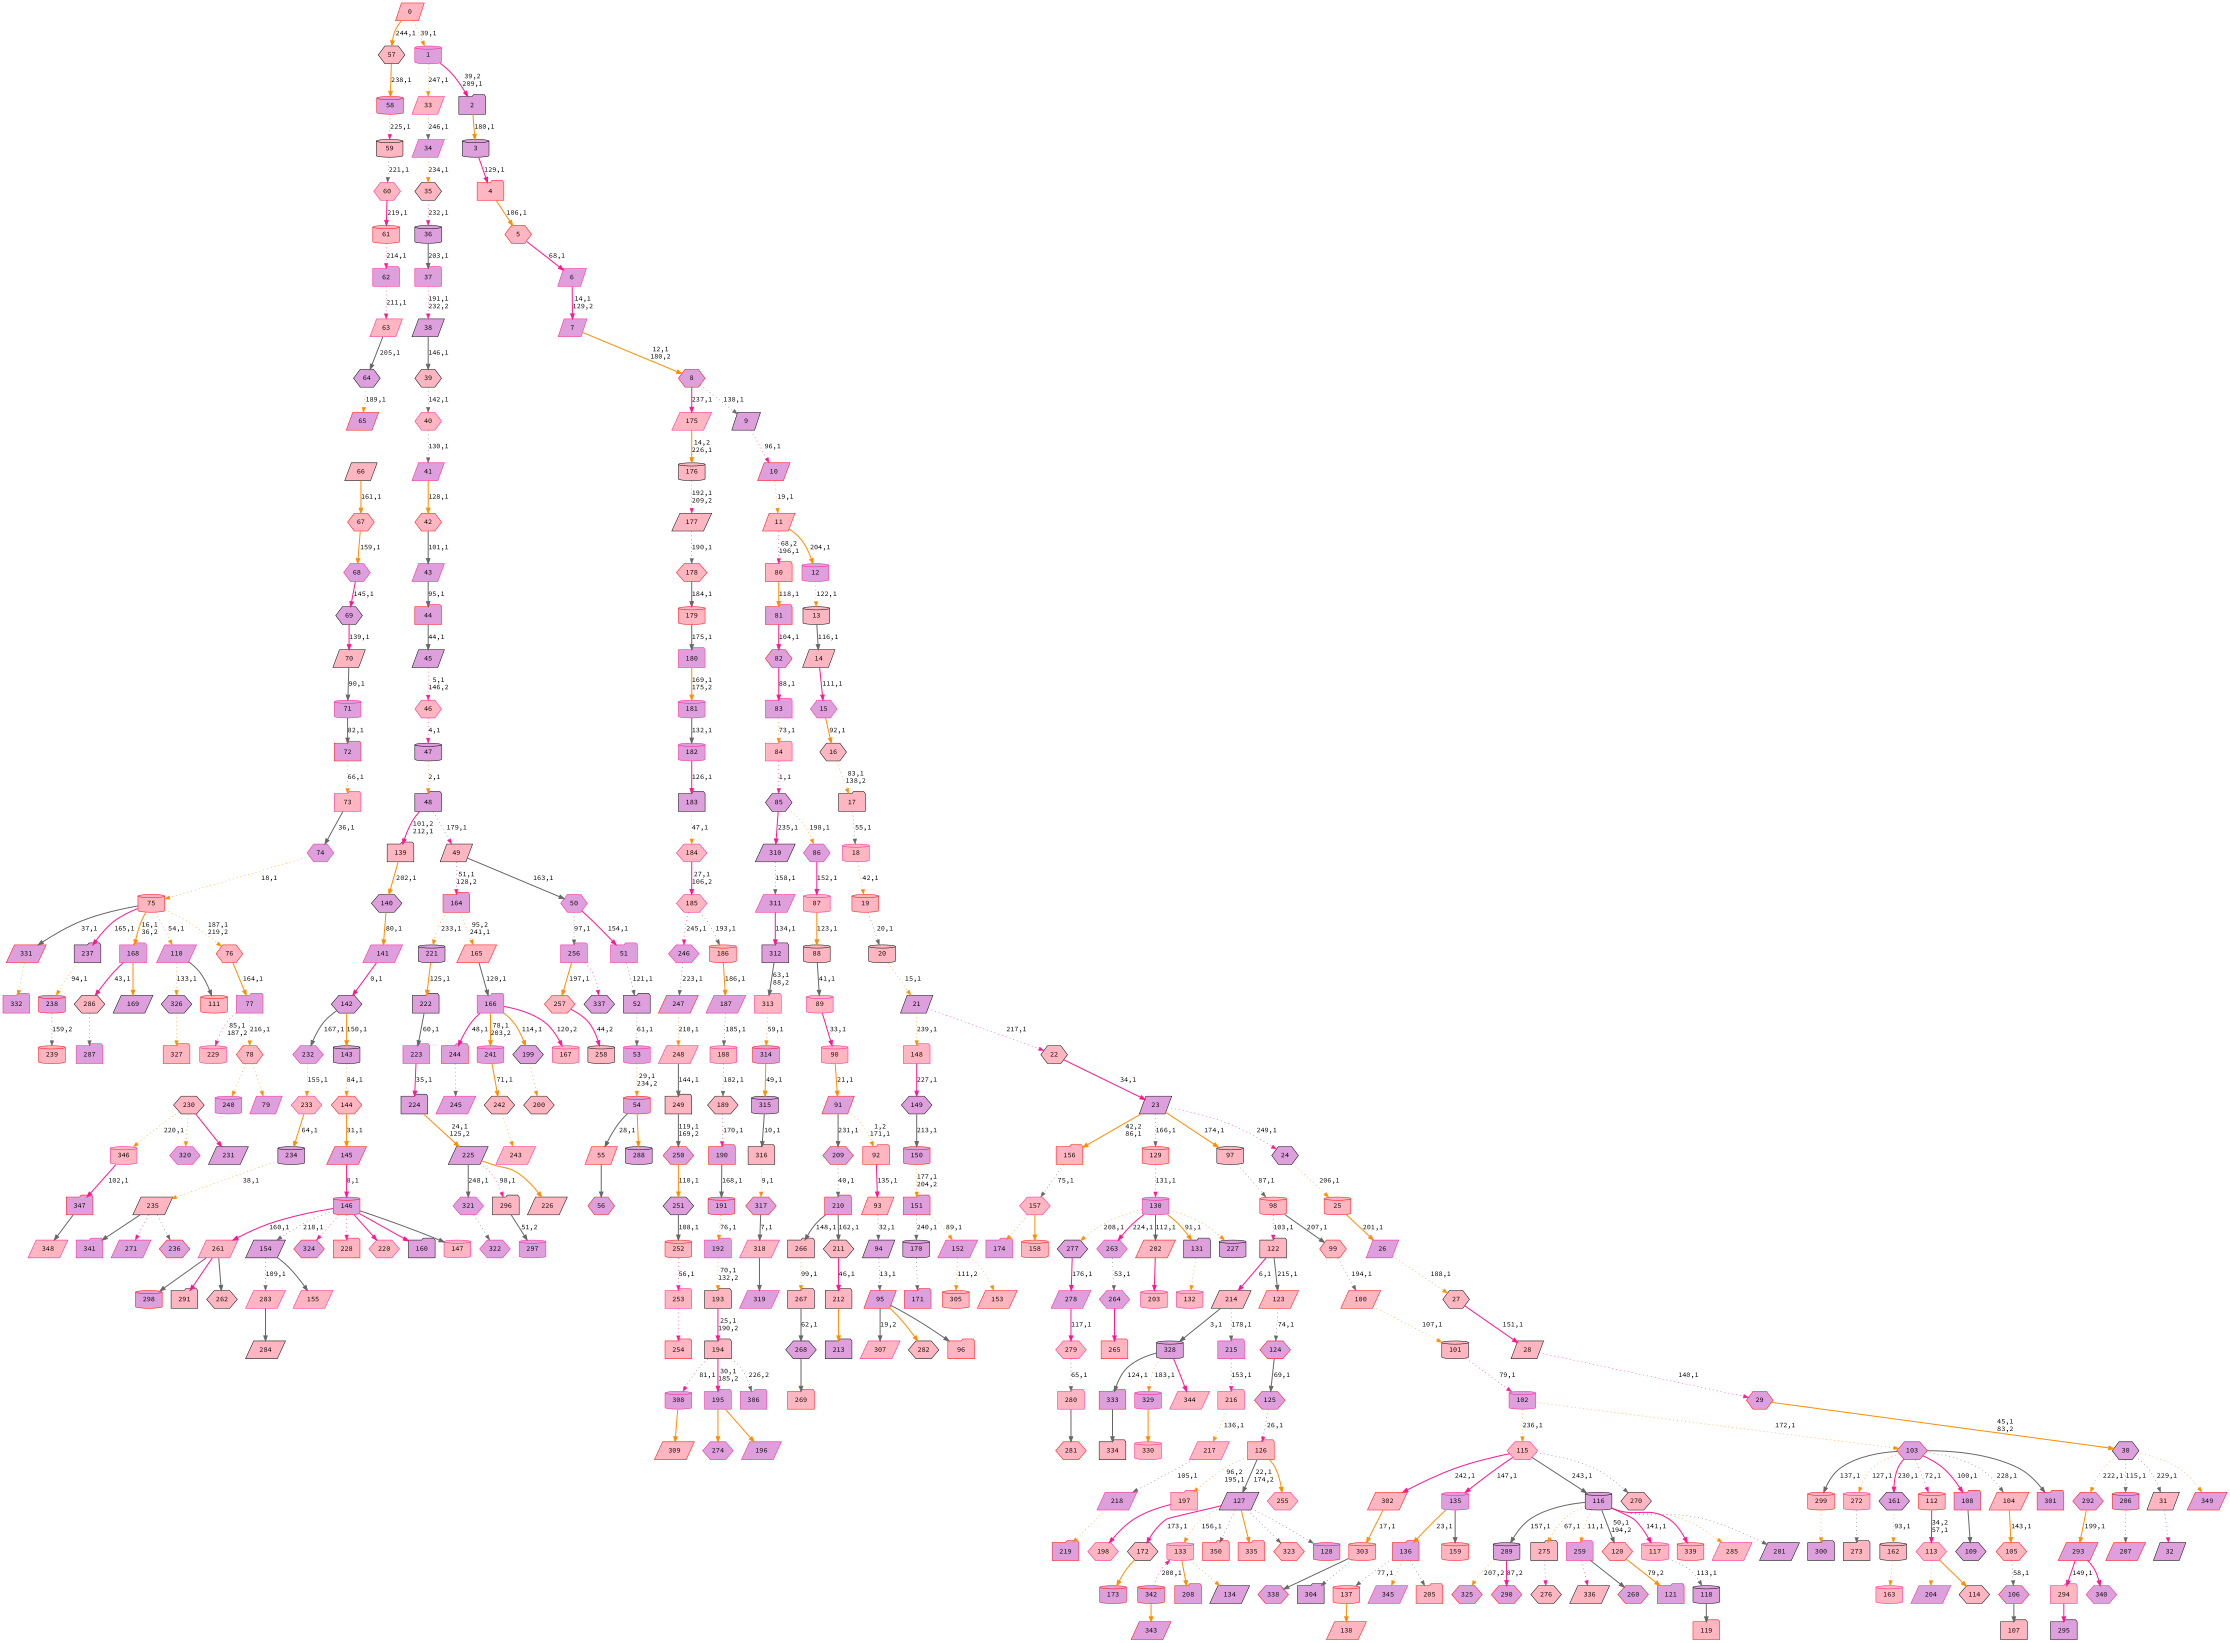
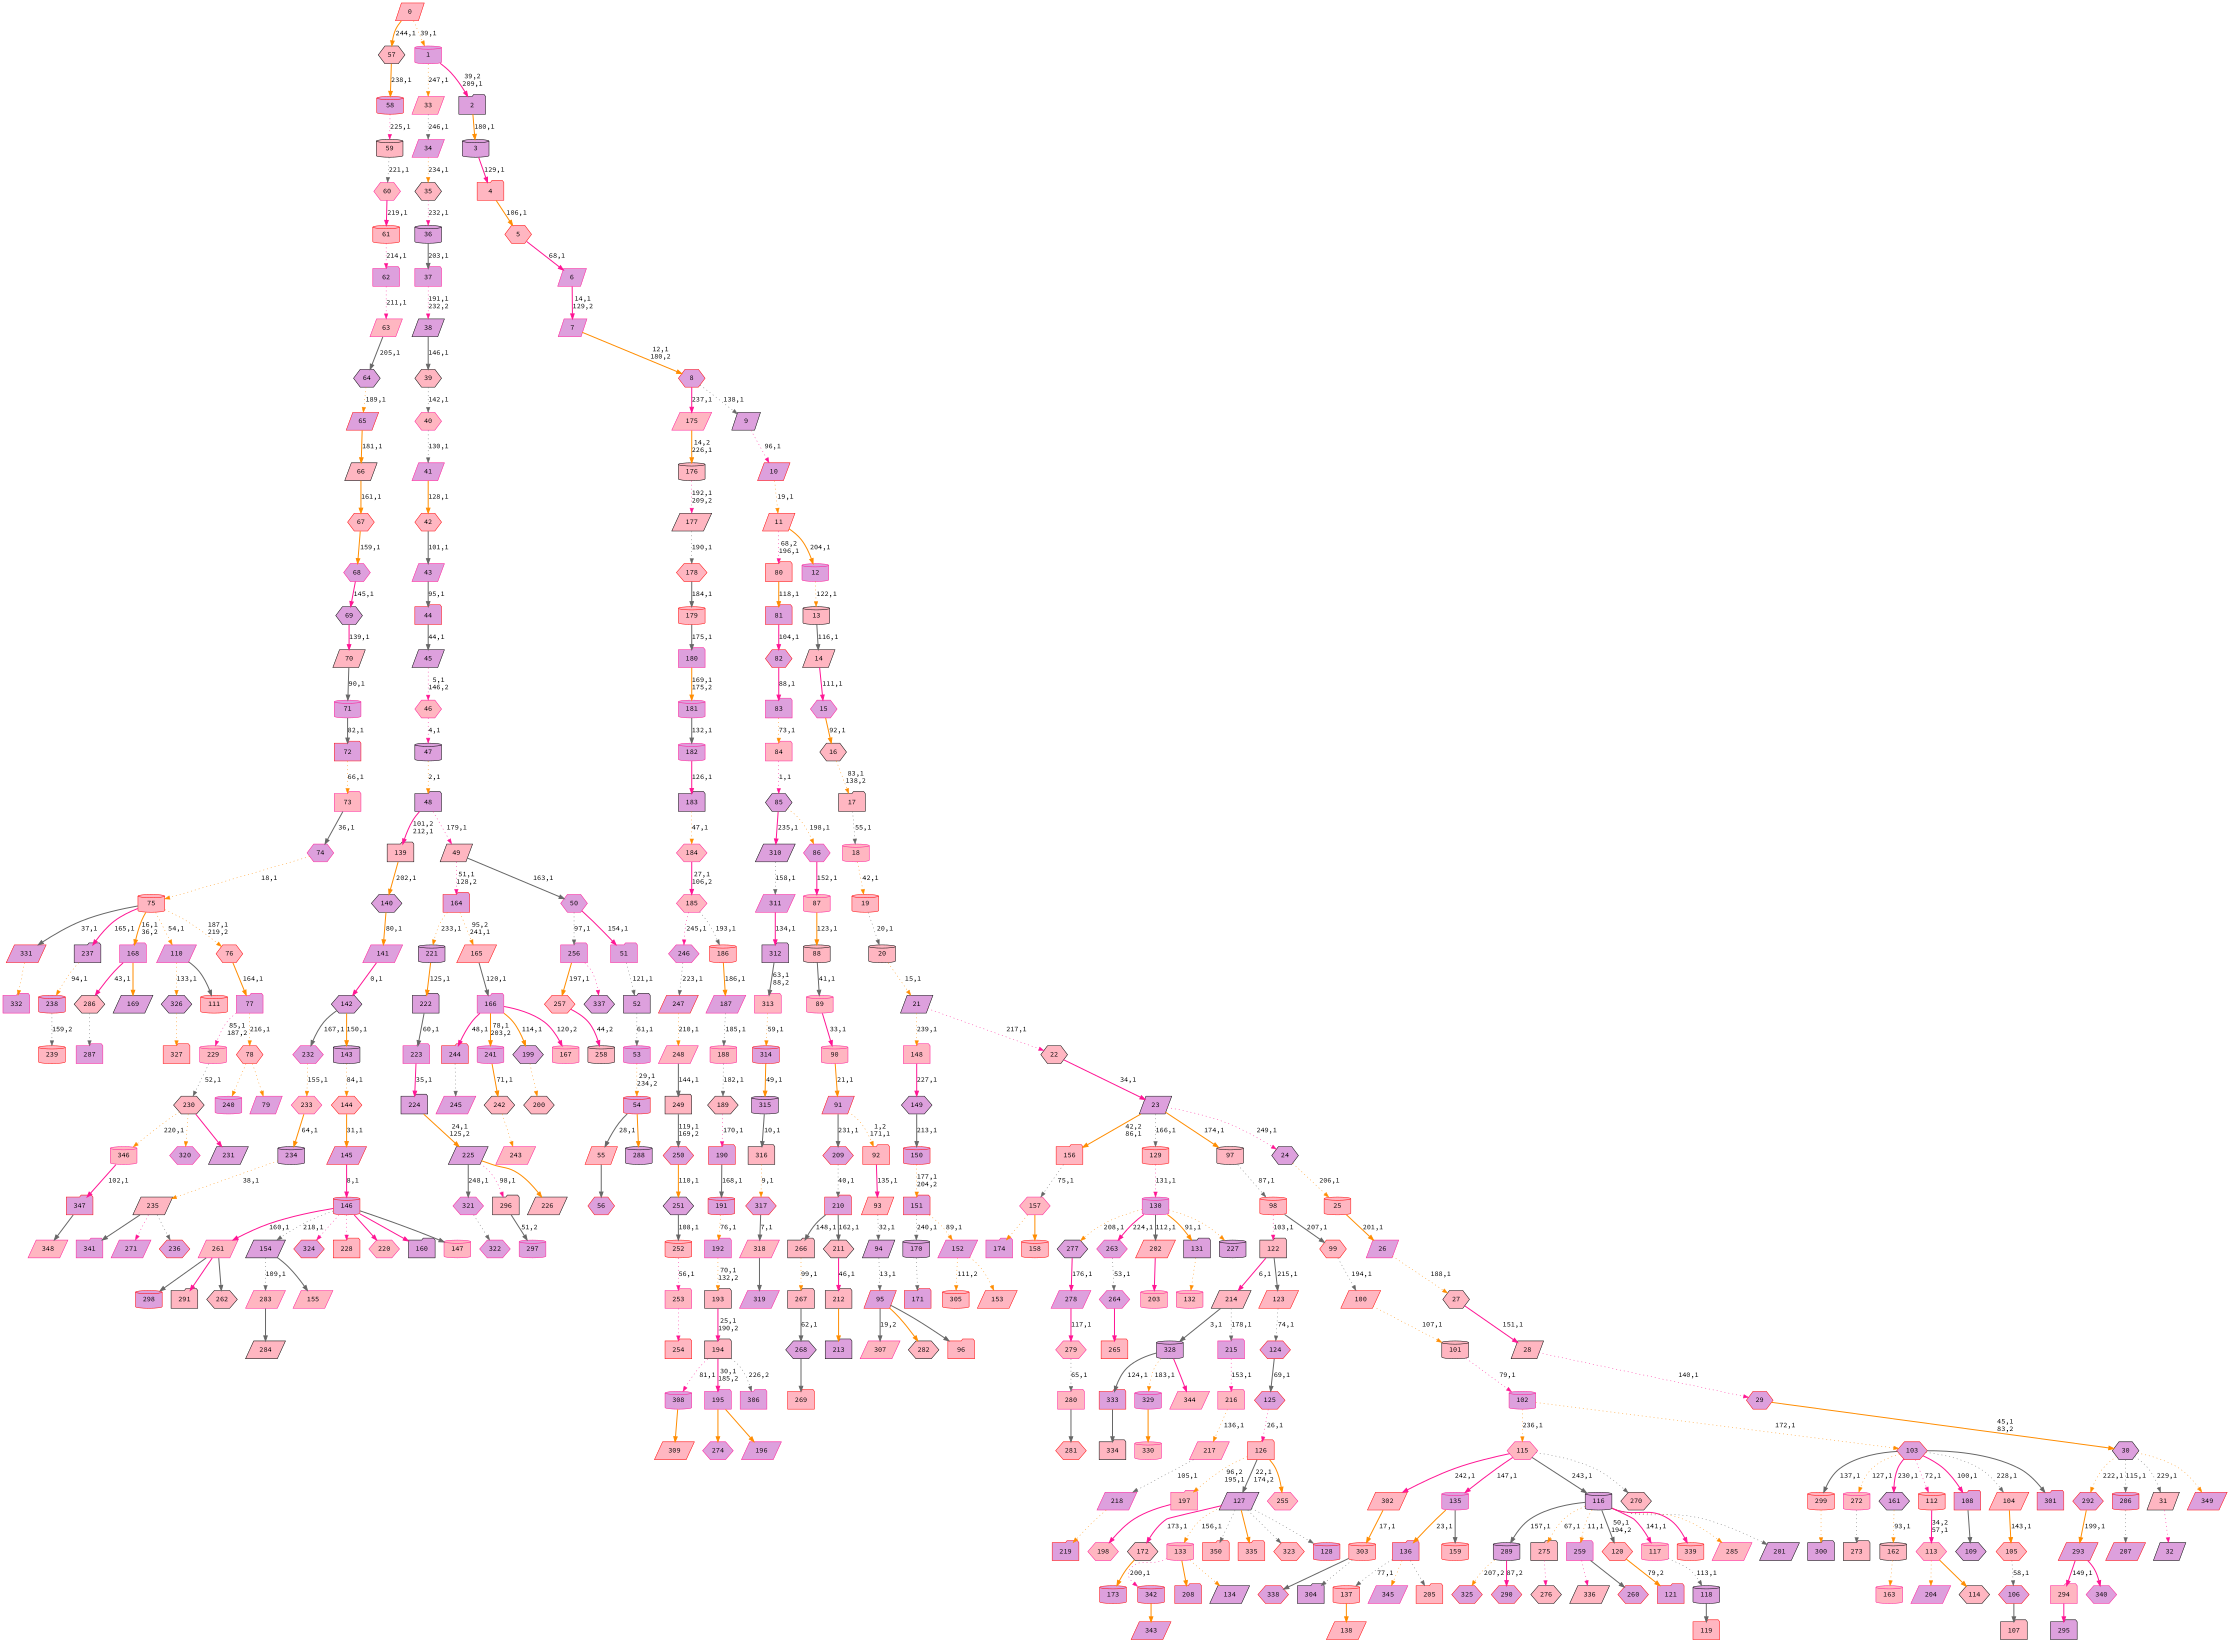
edge "65" -> "66": added, label "181,1"
edge "229" -> "230": added, label "52,1"
edge "342" -> "133": reversed
